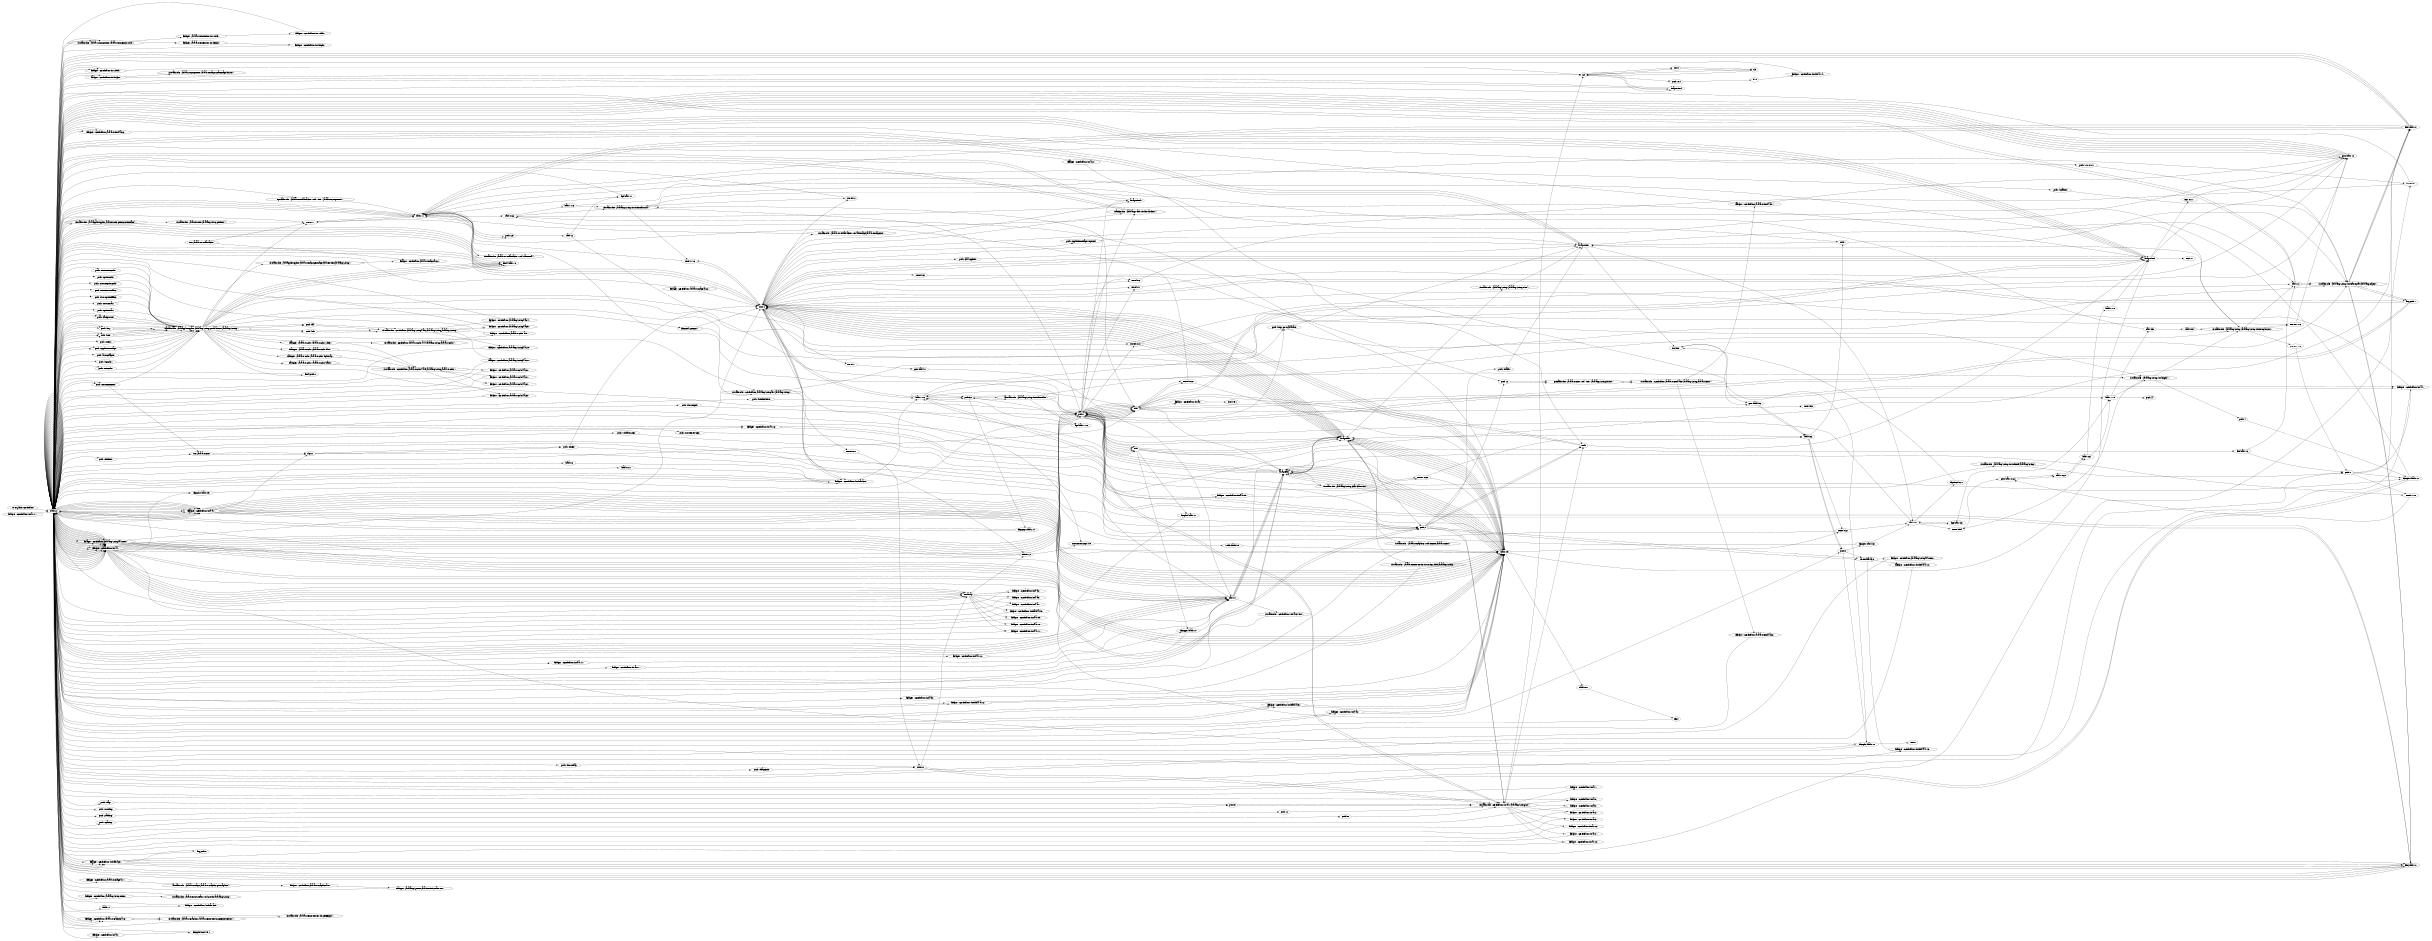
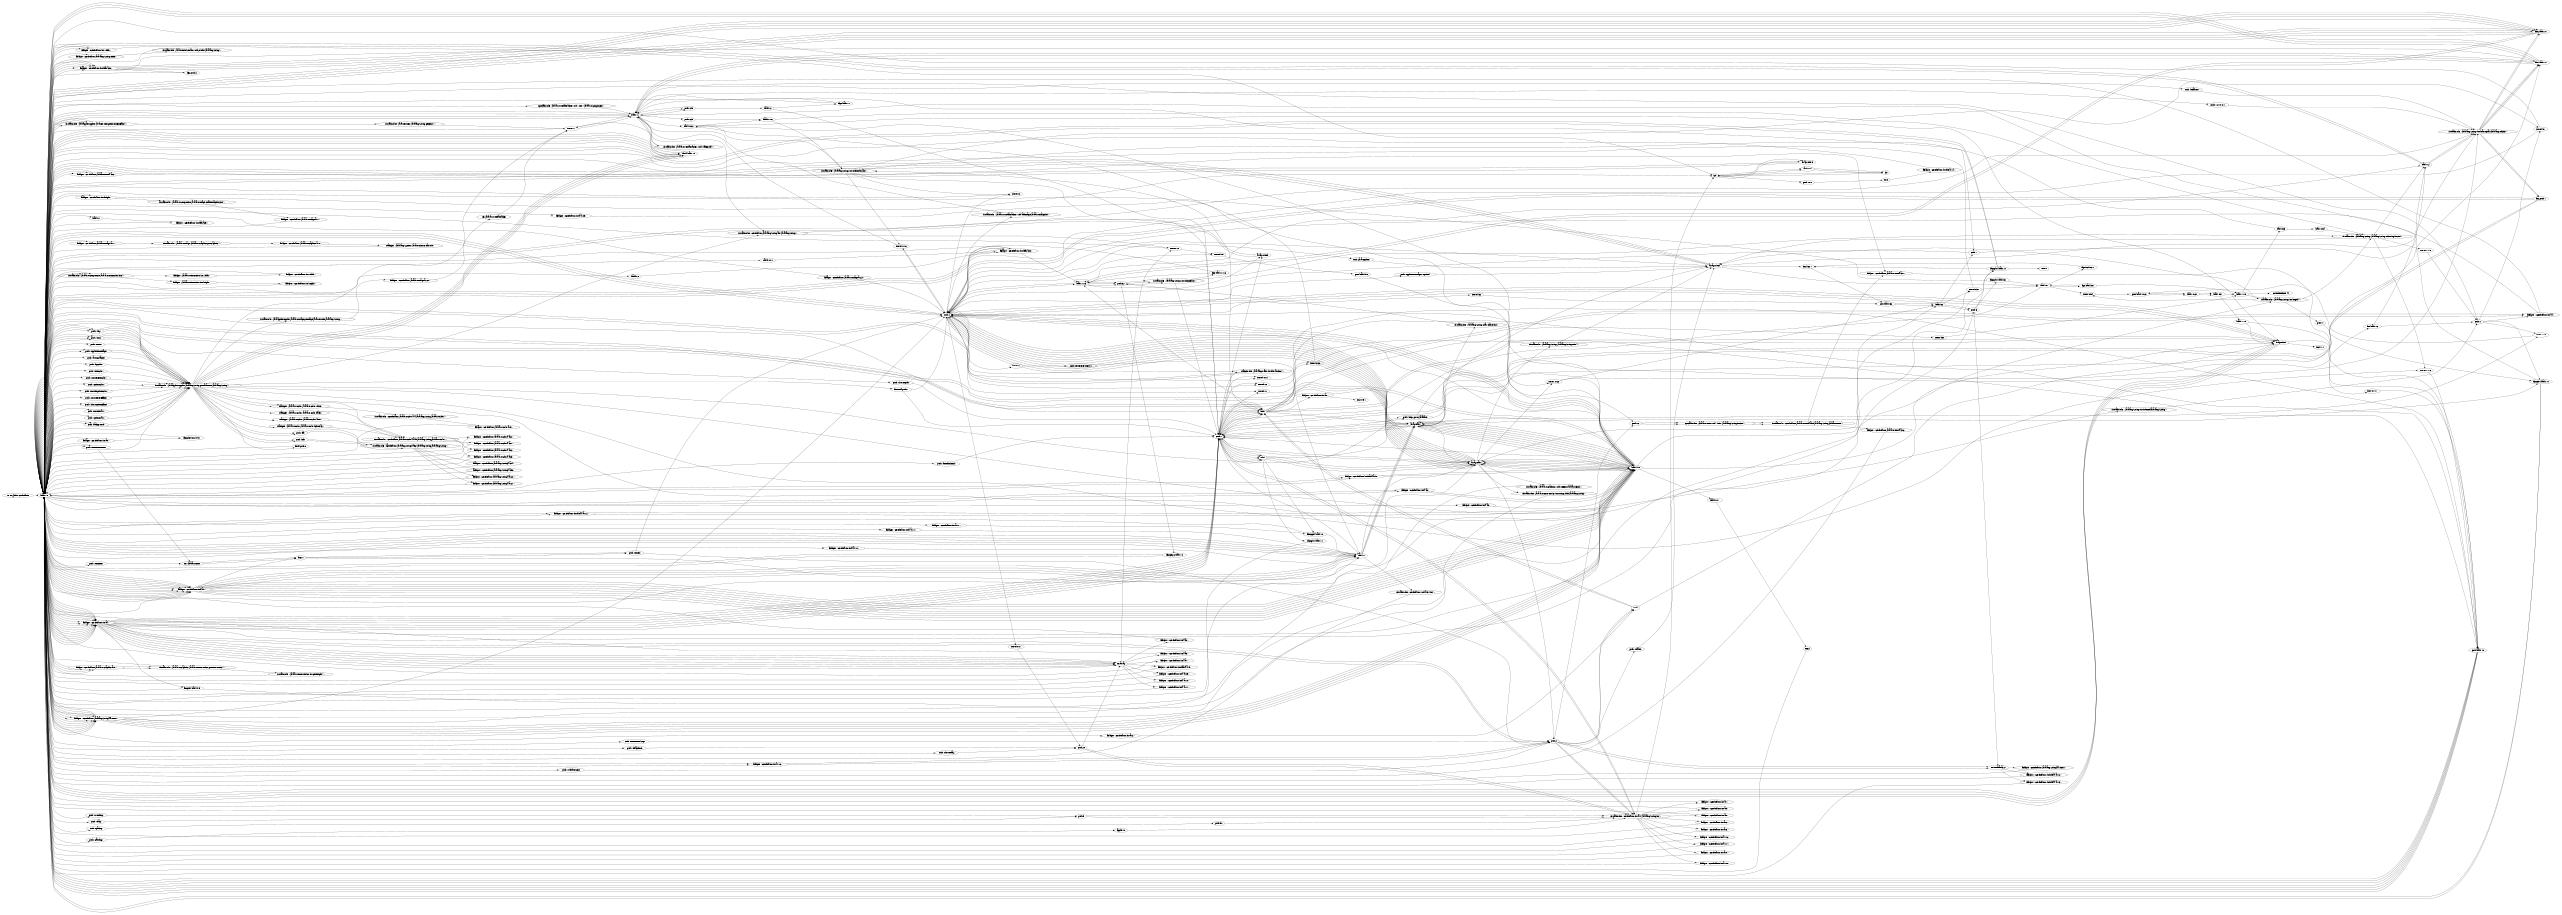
node "mul.d": label "mul.d" -> "random.d"
node "push 123": added
edge "arraywrite.i" -> "goto load.r r0": now "load.i r118" -> "goto load.r r0"
node "fieldput <Cerebellum: java.awt.Image a17>": added
edge "new java.awt.MediaTracker" -> "fieldput <Cerebellum: java.awt.Image a122>": reversed
node "ifnonnull getHost 1": label "ifnonnull getHost 1" -> "ifnonnull push 1"
node "goto load.i r1": label "goto load.i r1" -> "goto mouseOverStep.i r1"
node "push 44": label "push 44" -> "mouseTextFont 44"
node "mouseOverStep.i i79": label "mouseOverStep.i i79" -> "store.i i79"
node "width load.i i79": label "width load.i i79" -> "goto load.i i79"
edge "virtualinvoke <Cerebellum: int a41(java.lang.String,int)>" -> "mul.i": now "virtualinvoke <Cerebellum: int a41(java.lang.String,int)>" -> "fieldput <Cerebellum: int a117>"
node "push 10": label "push 10" -> "applet 10"
